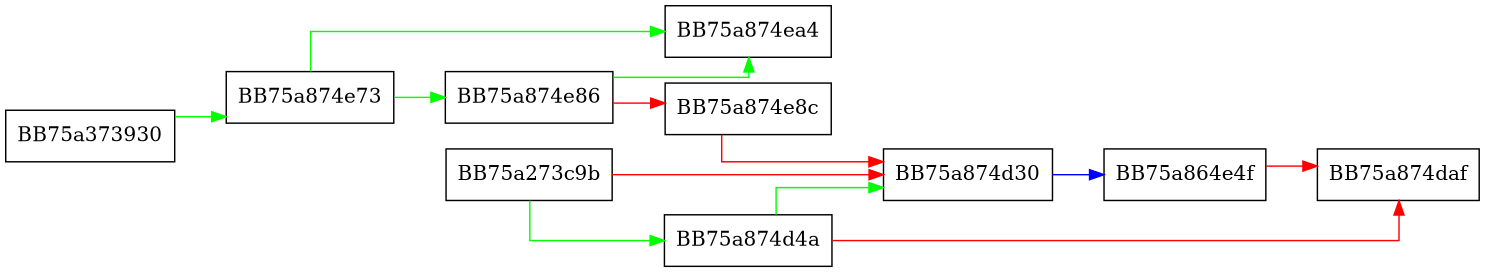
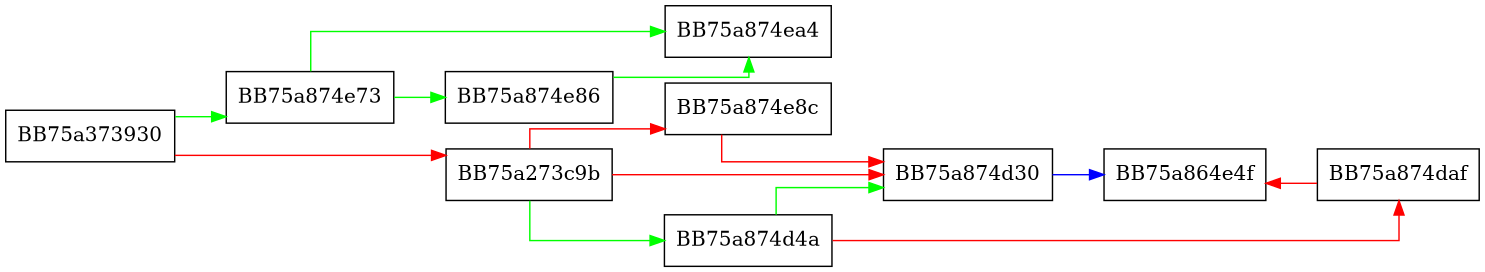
edge "BB75a874e86" -> "BB75a874e8c": now "BB75a273c9b" -> "BB75a874e8c"
edge "BB75a373930" -> "BB75a273c9b": added
edge "BB75a864e4f" -> "BB75a874daf": reversed
